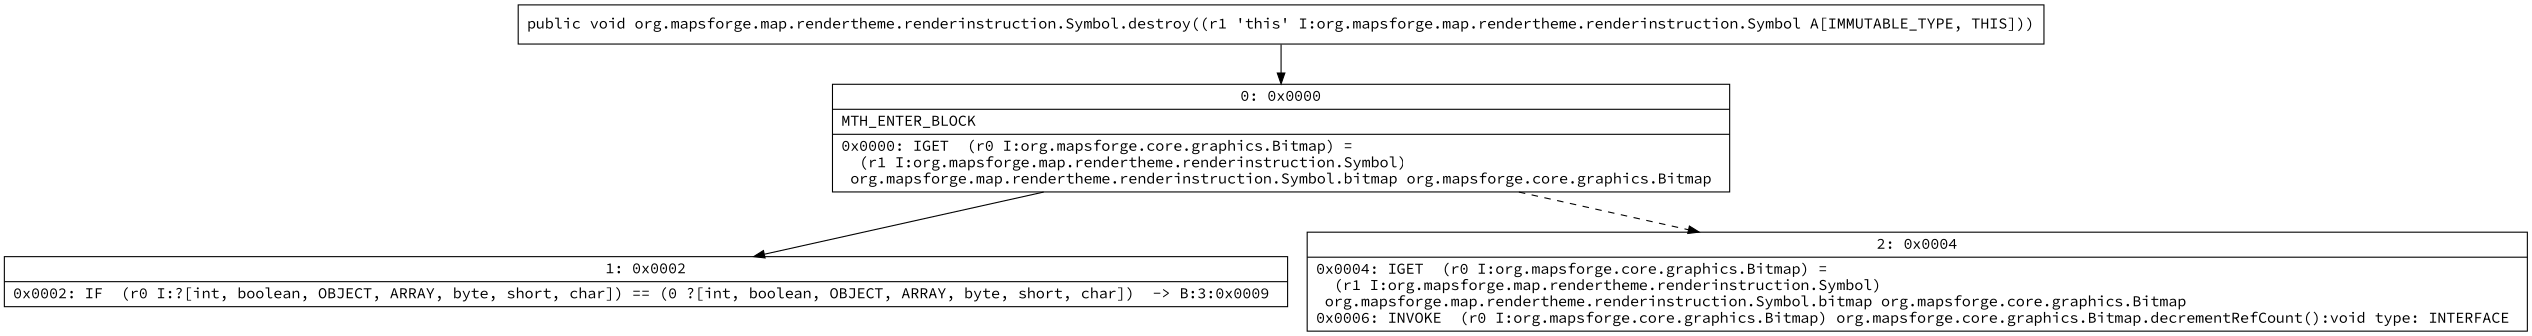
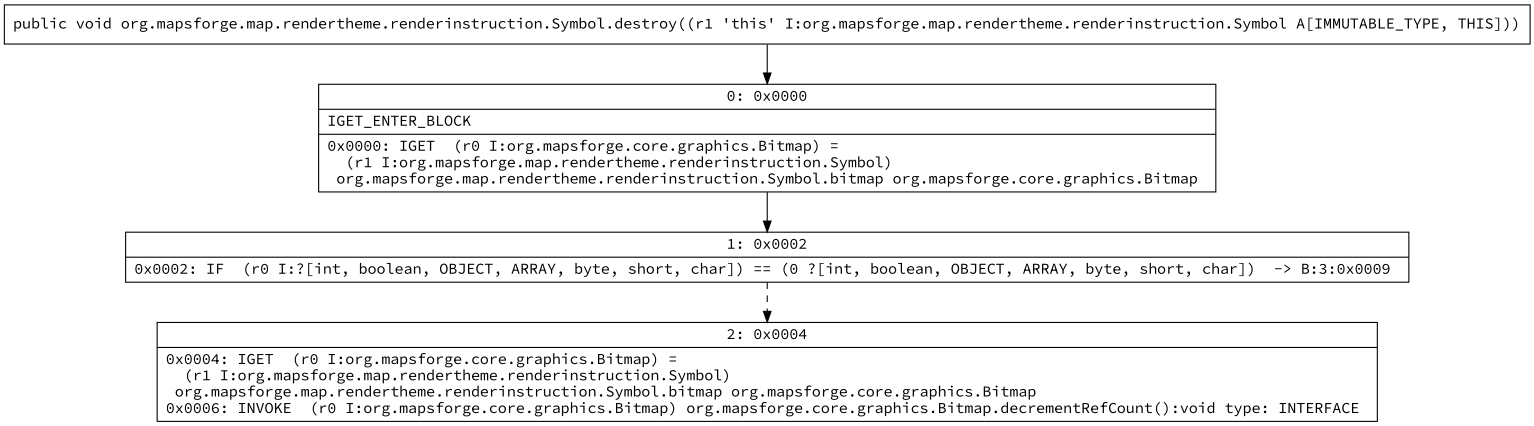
node "0: 0x0000": text "MTH_ENTER_BLOCK" -> "IGET_ENTER_BLOCK"
edge "0: 0x0000" -> "2: 0x0004": now "1: 0x0002" -> "2: 0x0004"
